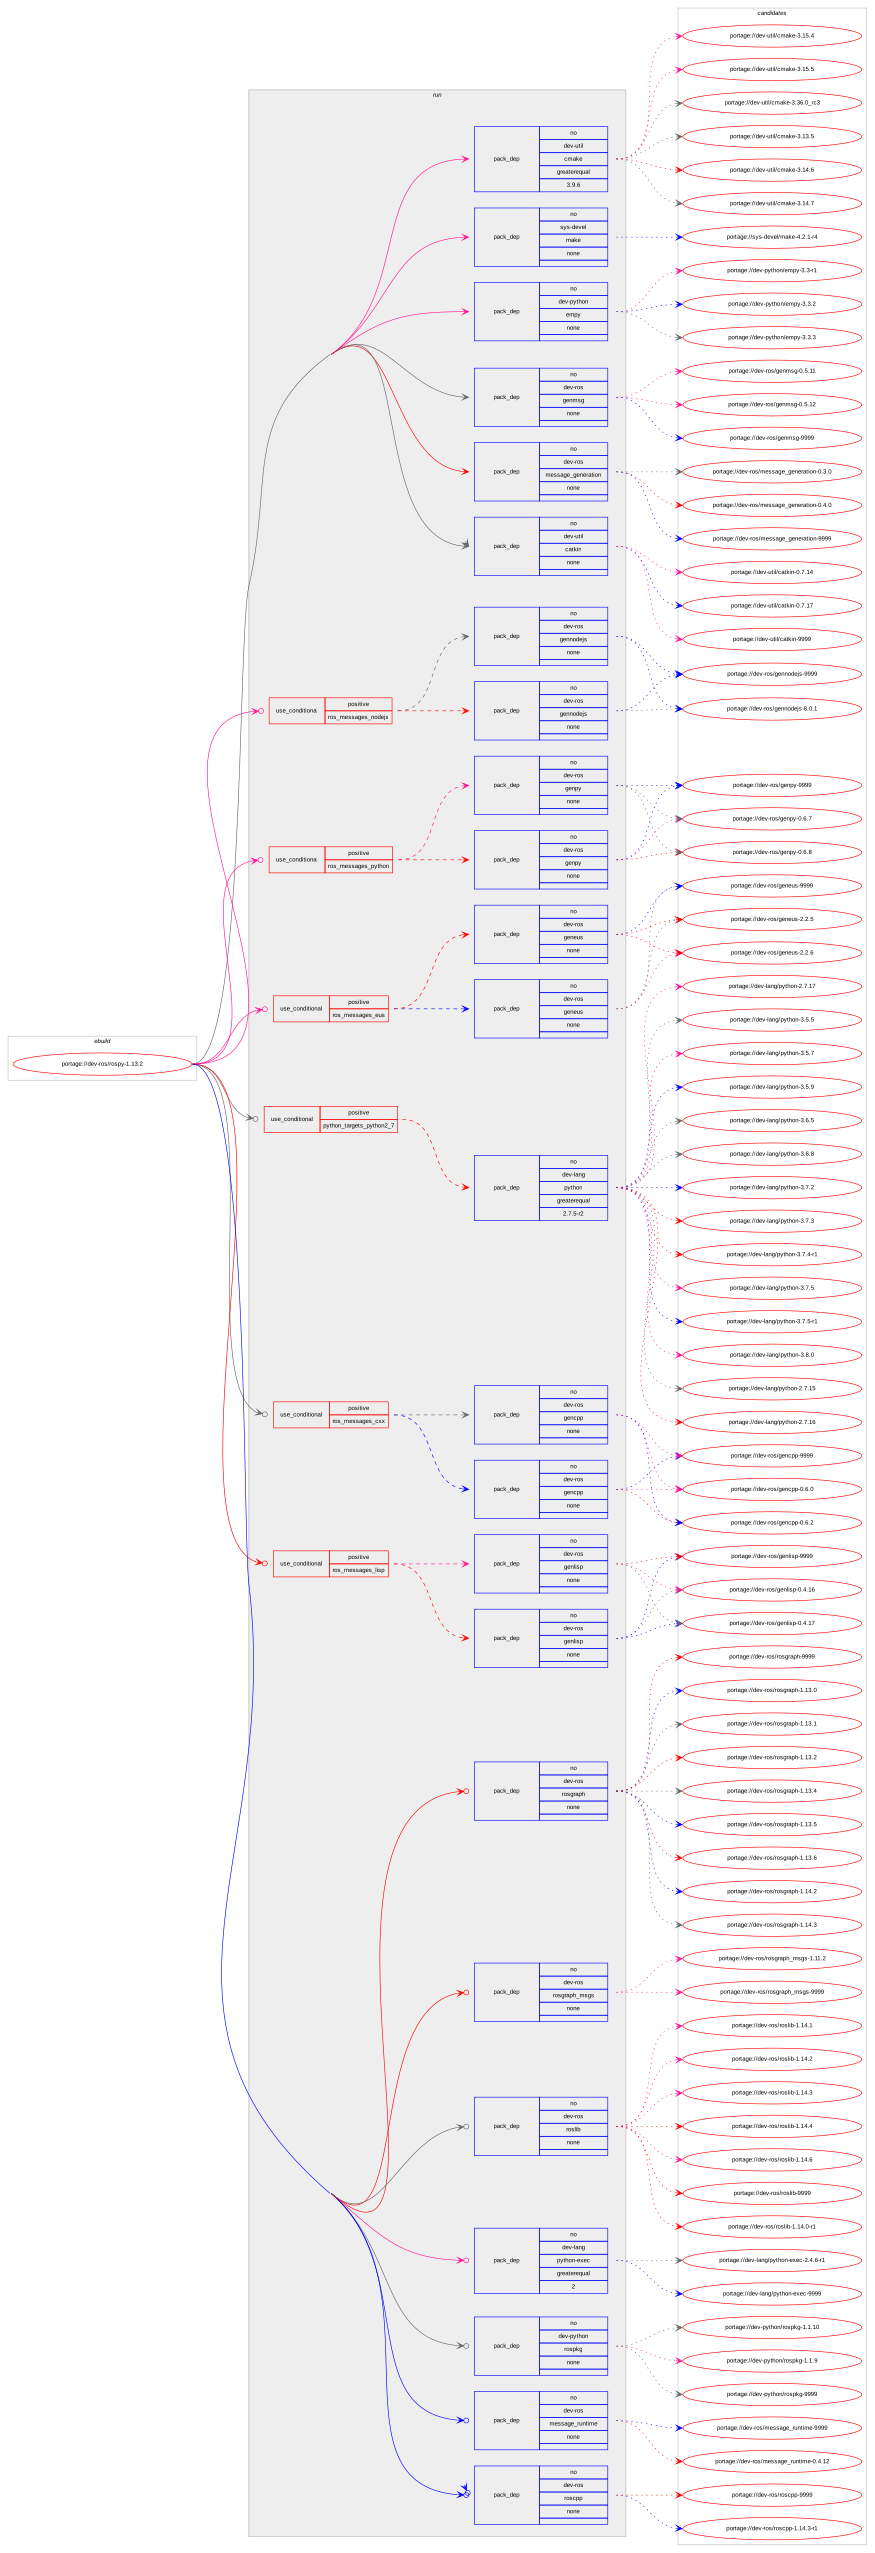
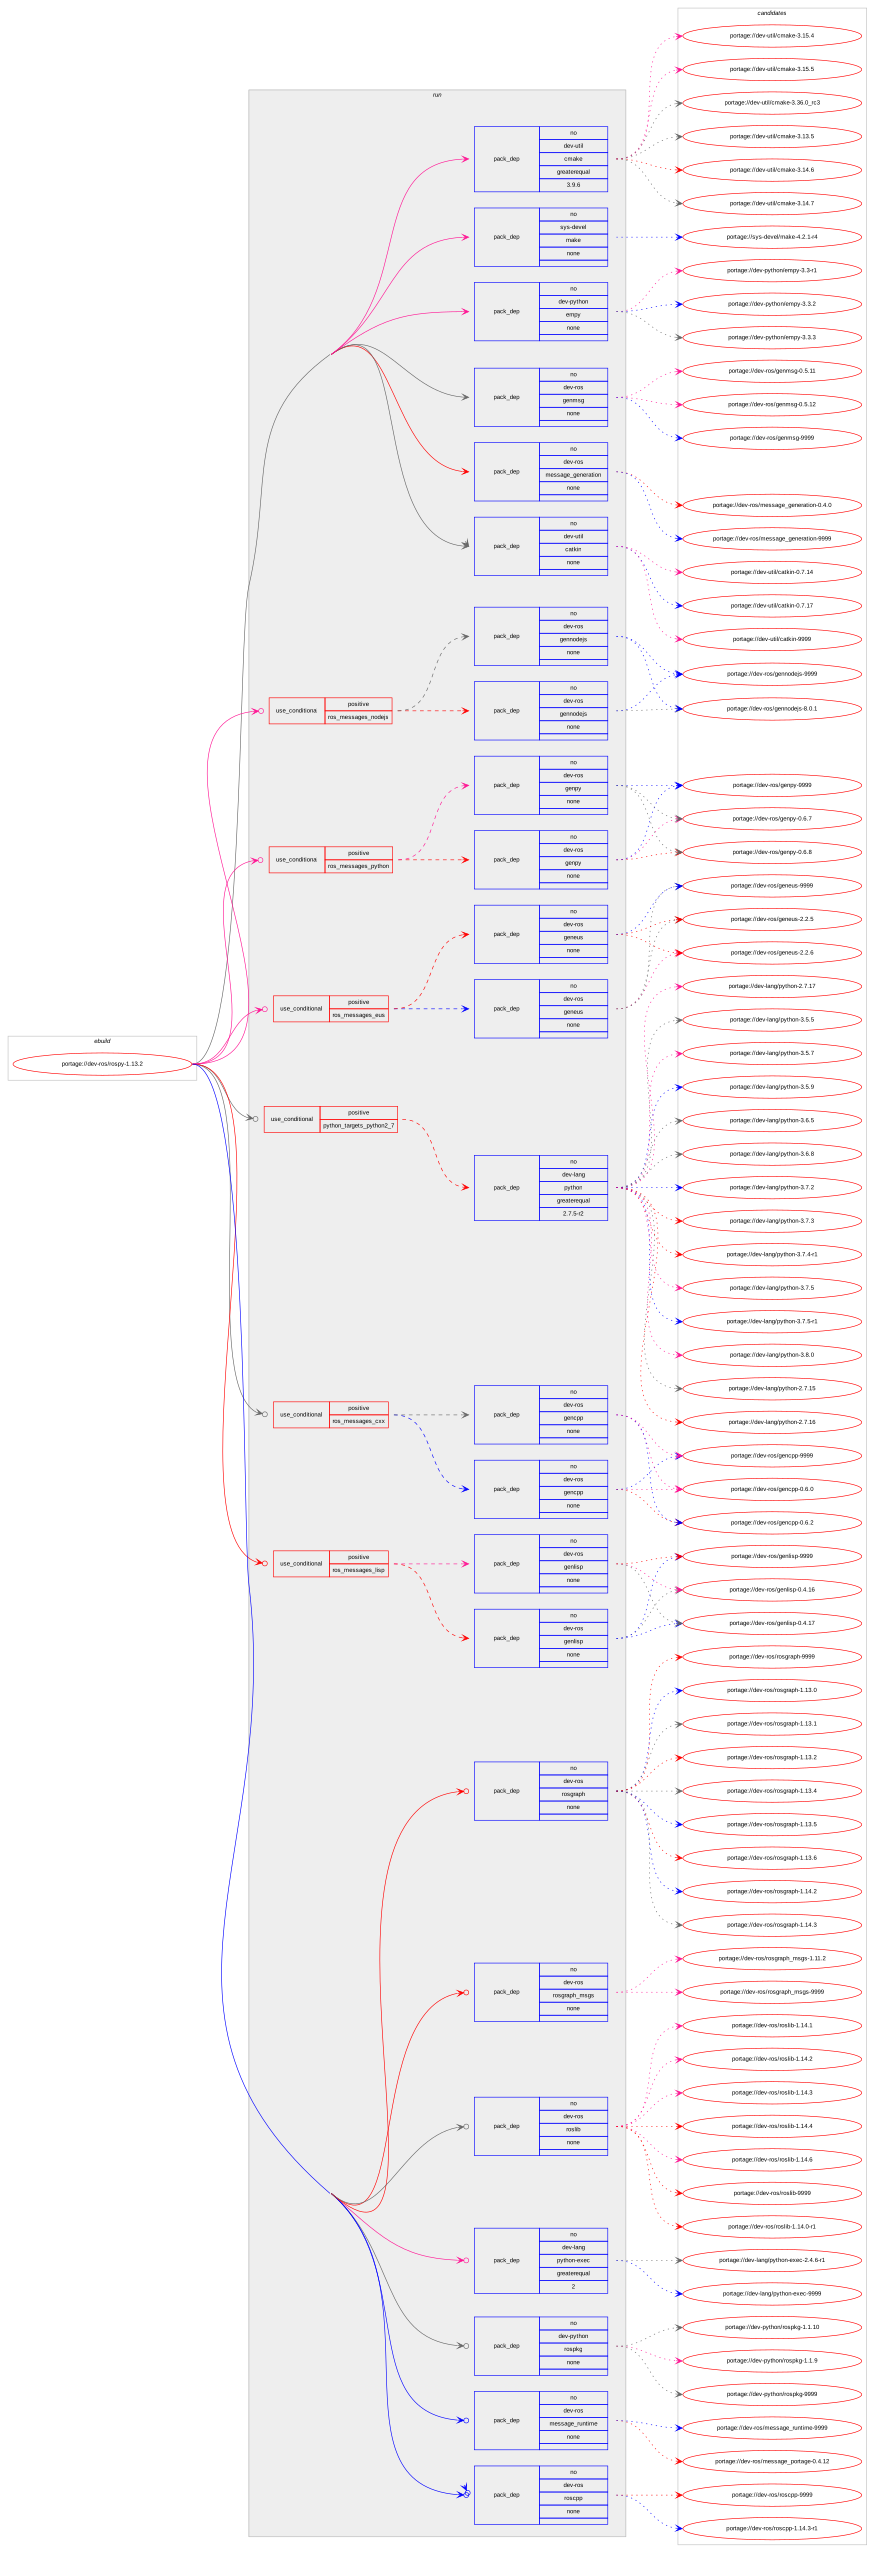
node "portage://dev-ros/message_generation-0.3.0": removed
node "portage://dev-ros/message_runtime-0.4.12": label "portage://dev-ros/message_runtime-0.4.12" -> "portage://dev-ros/message_portage-0.4.12"
